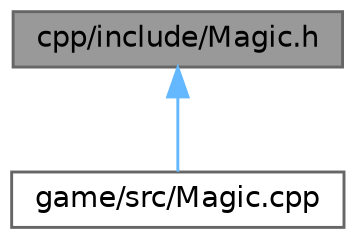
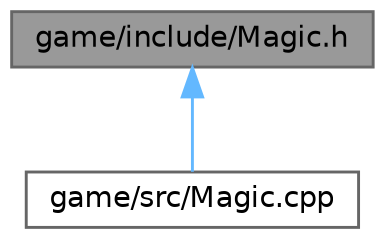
node "cpp/include/Magic.h": label "cpp/include/Magic.h" -> "game/include/Magic.h"
